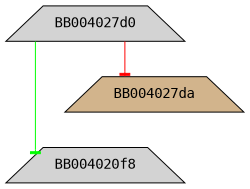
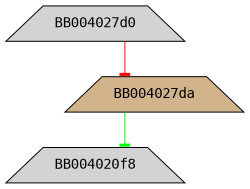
edge "BB004027d0" -> "BB004020f8": now "BB004027da" -> "BB004020f8"
